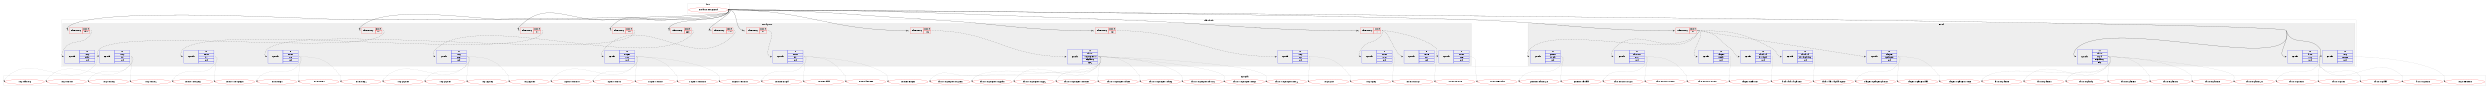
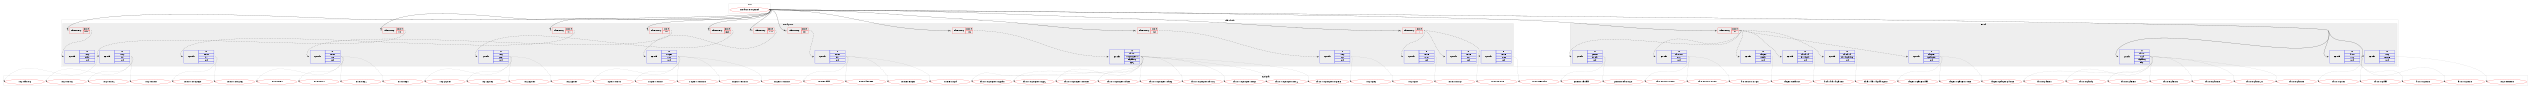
node "sci-libs/lmfit-7.0": added
